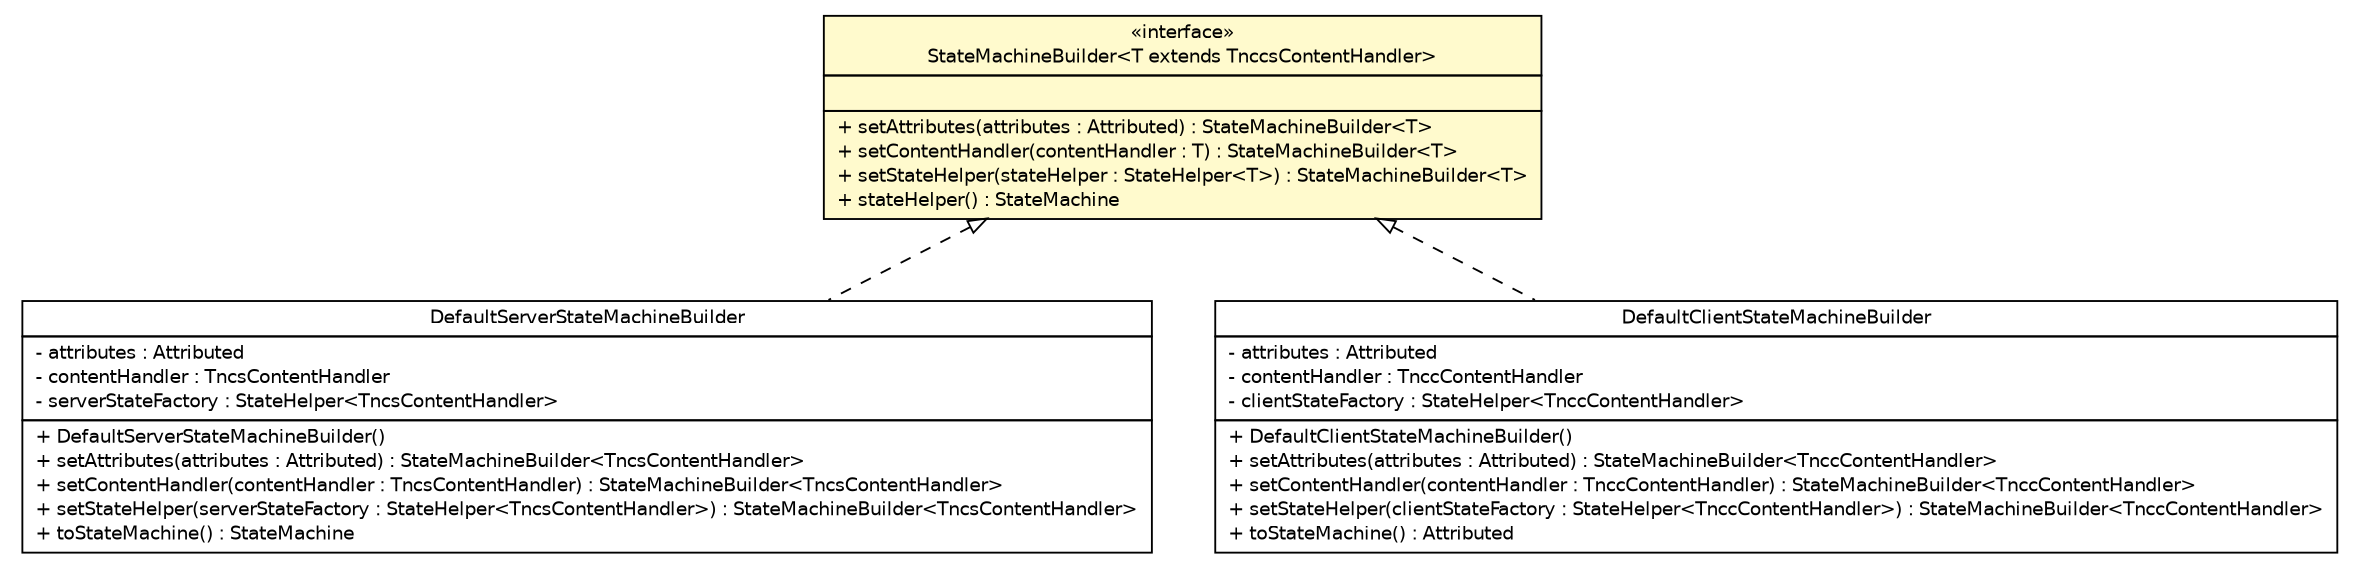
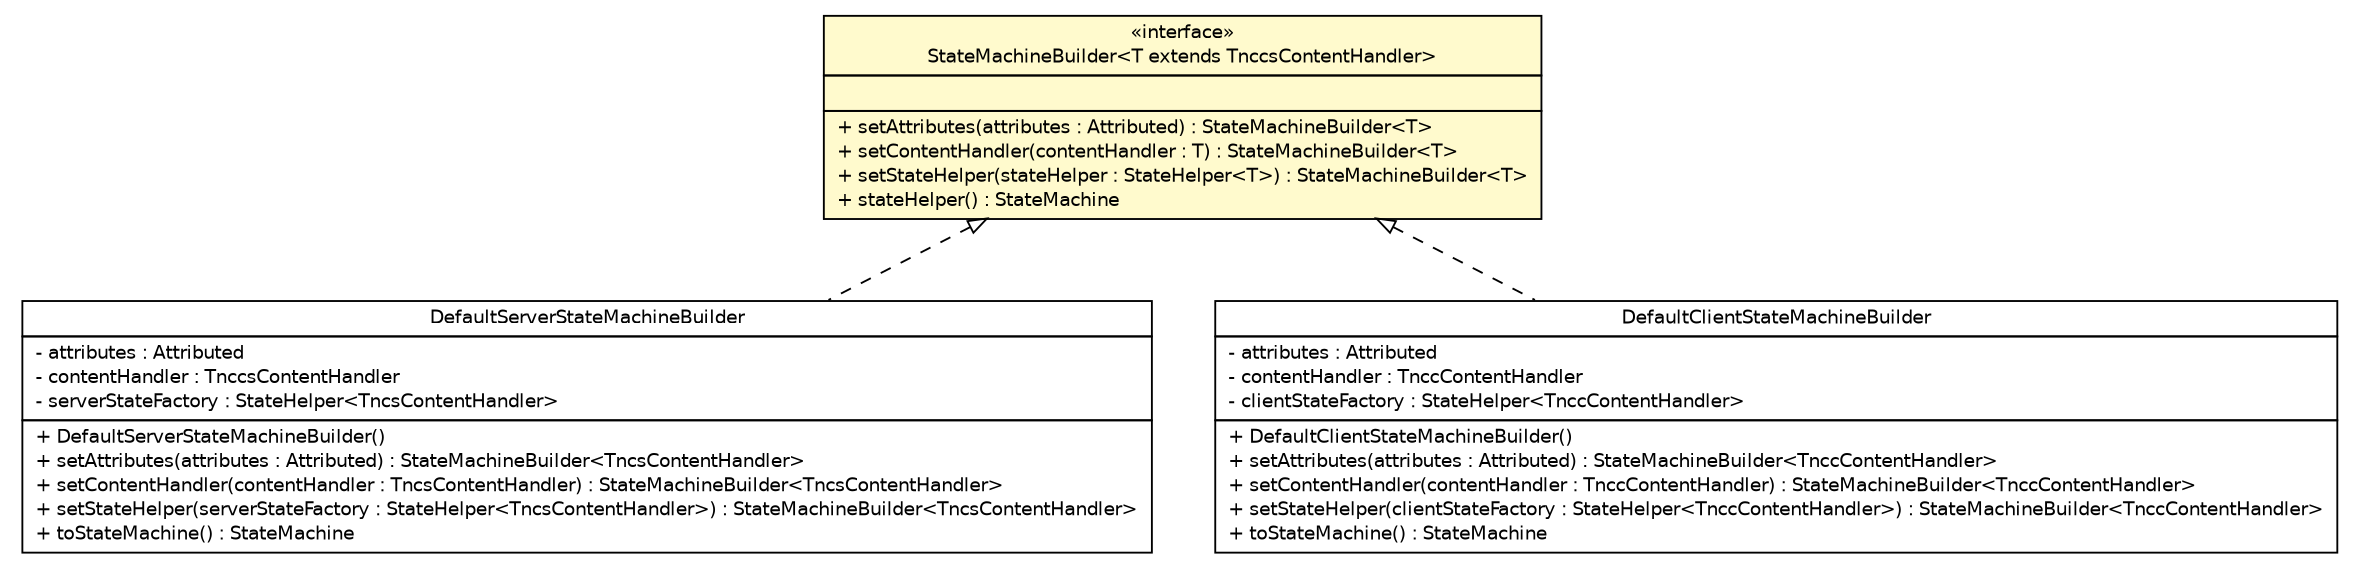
node "DefaultServerStateMachineBuilder": text "- contentHandler : TncsContentHandler" -> "- contentHandler : TnccsContentHandler"
node "DefaultClientStateMachineBuilder": text "+ toStateMachine() : Attributed" -> "+ toStateMachine() : StateMachine"
